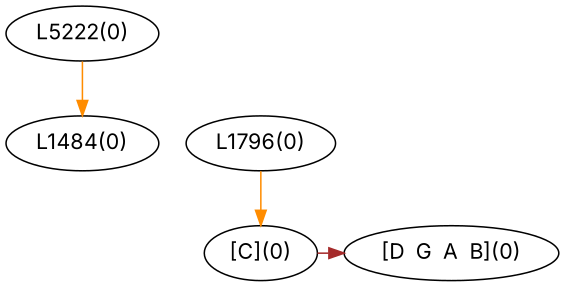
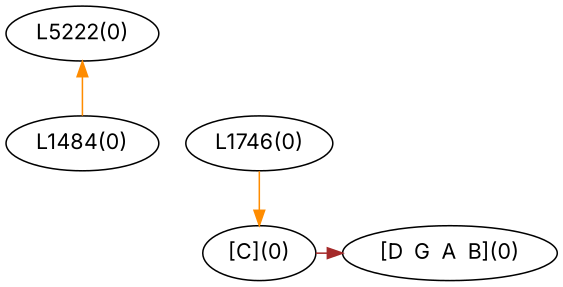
edge "L5222(0)" -> "L1484(0)": reversed
node "L1796(0)": label "L1796(0)" -> "L1746(0)"
